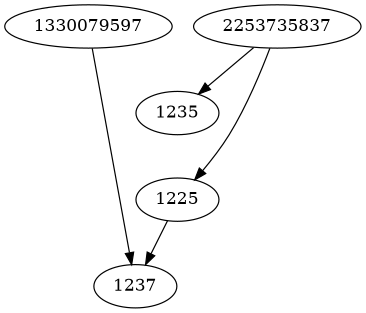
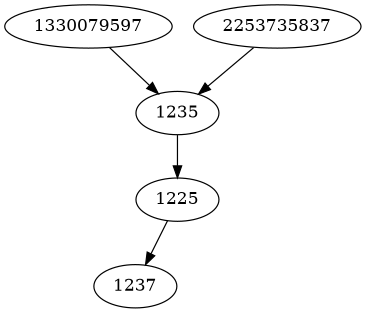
edge "2253735837" -> "1225": now "1235" -> "1225"
edge "1330079597" -> "1237": now "1330079597" -> "1235"
